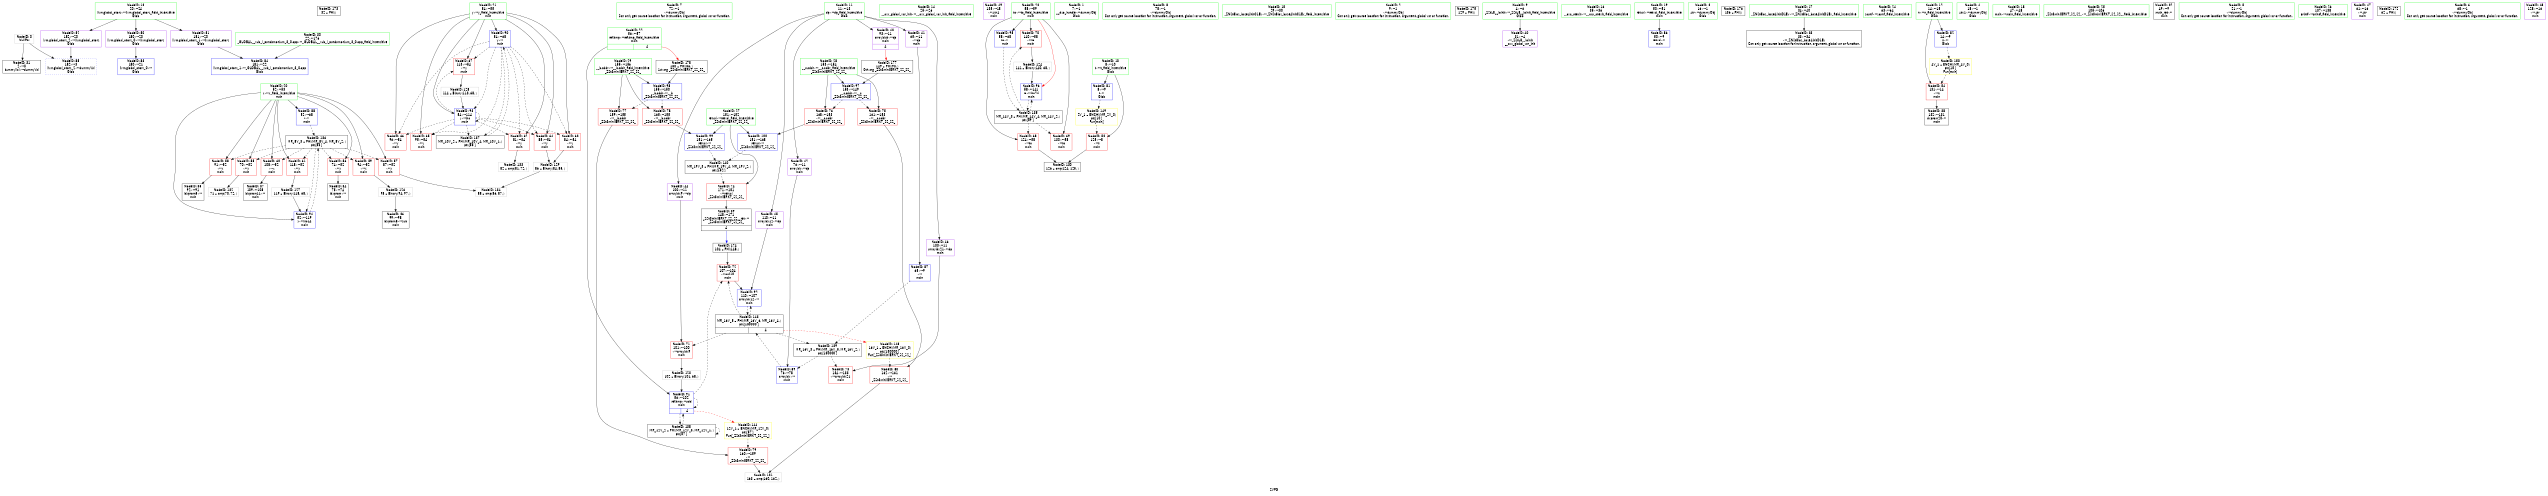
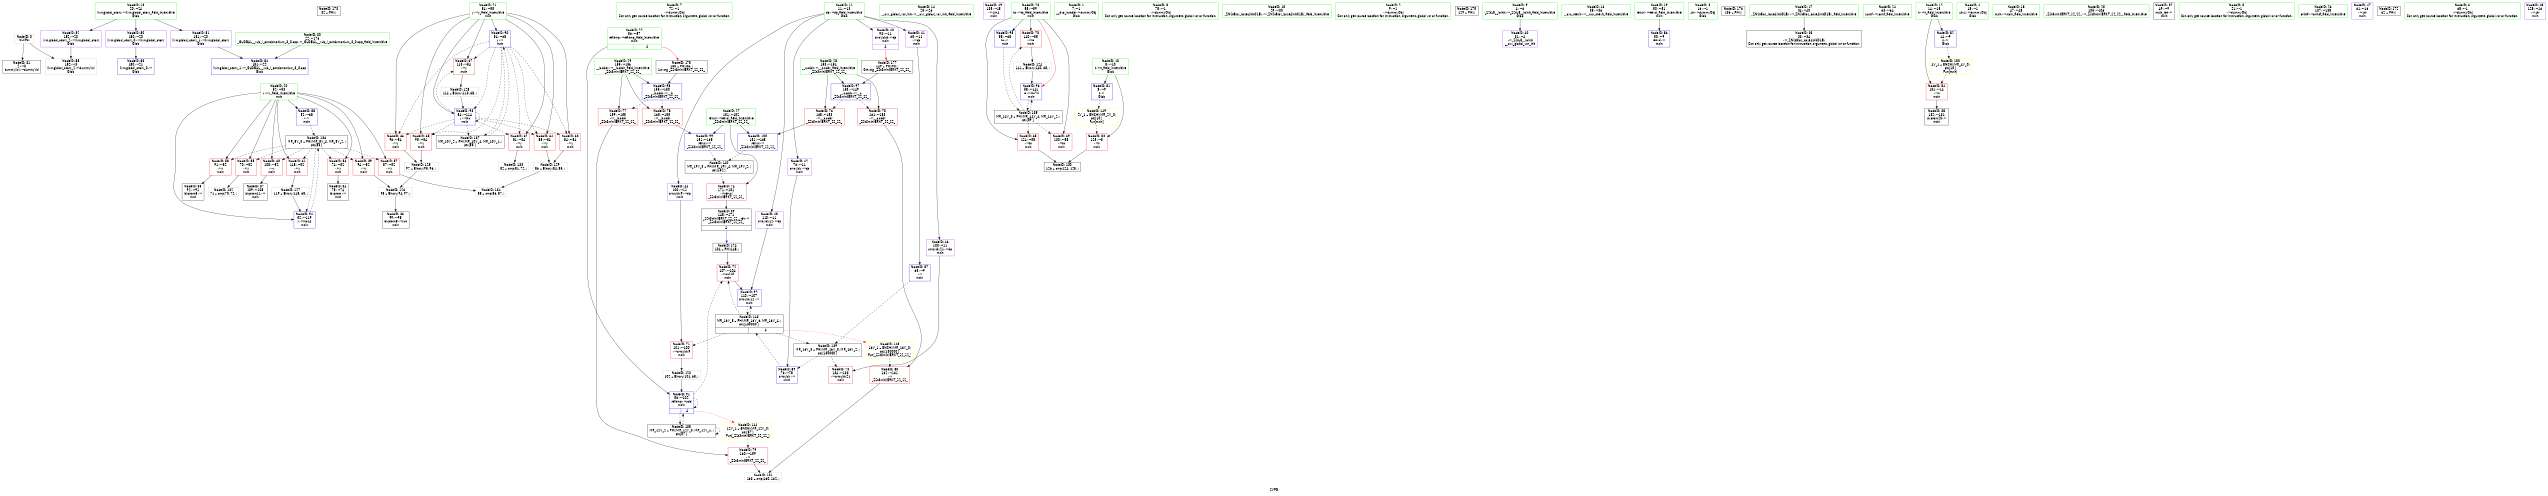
node "NodeID: 125": added
